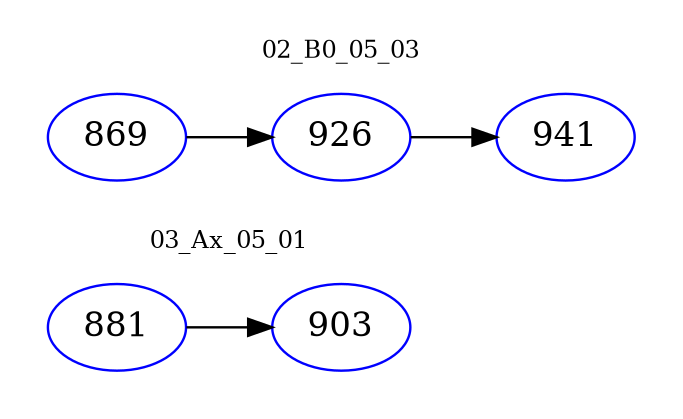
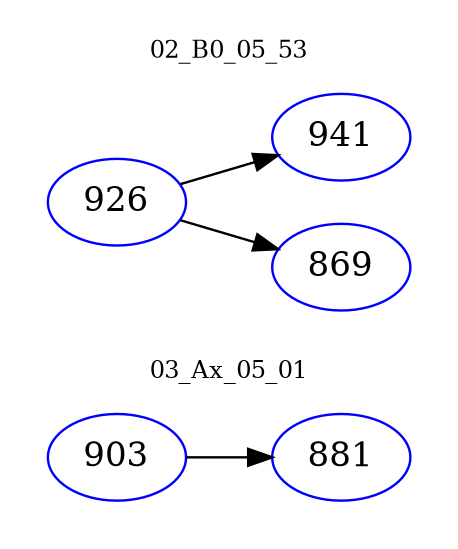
cluster "02_B0_05_03": label "02_B0_05_03" -> "02_B0_05_53"
edge "869" -> "926": reversed
edge "881" -> "903": reversed
